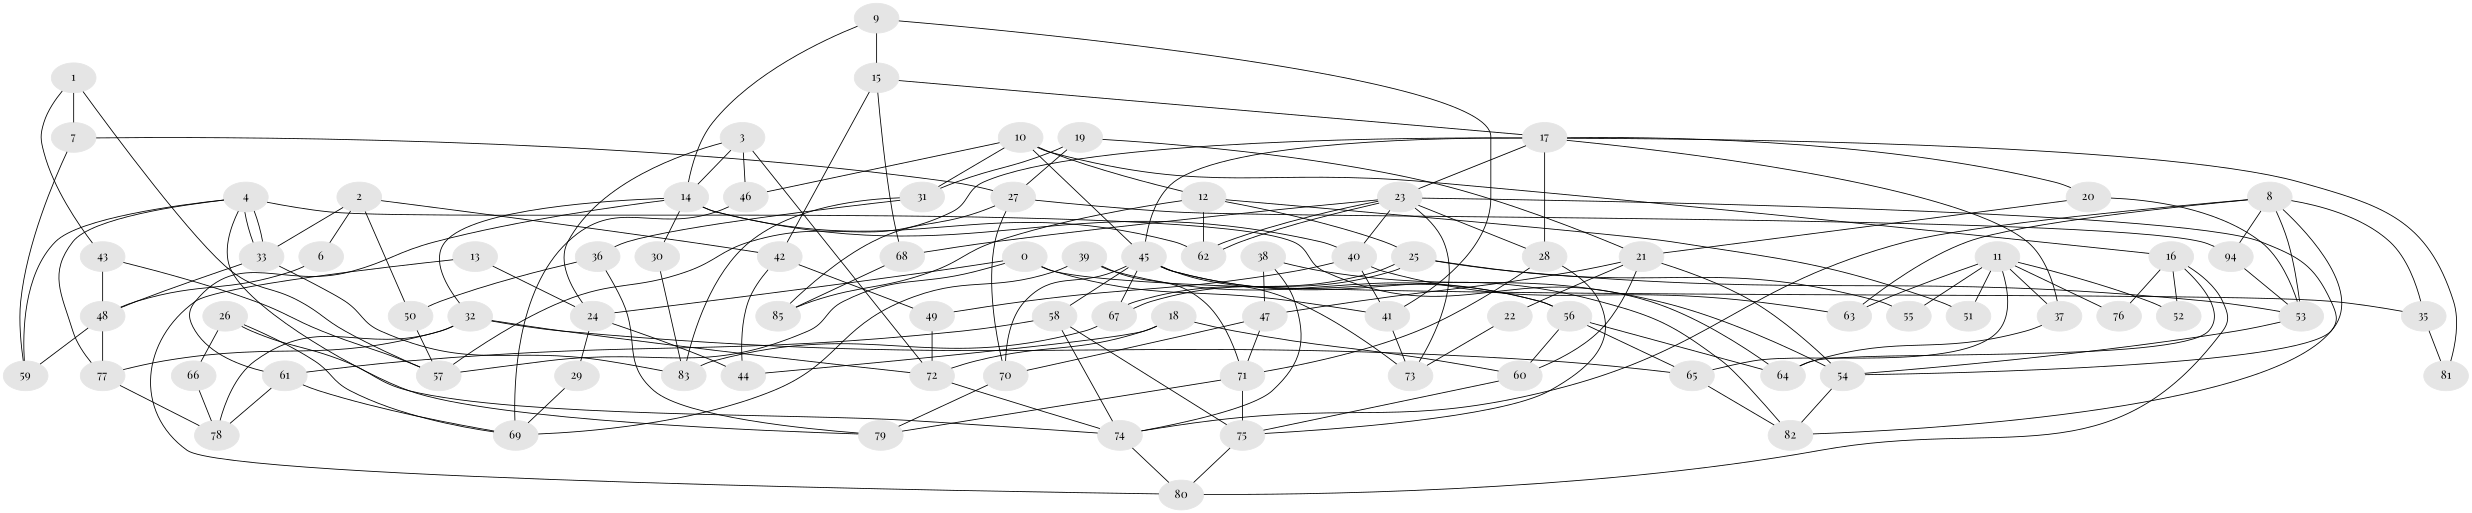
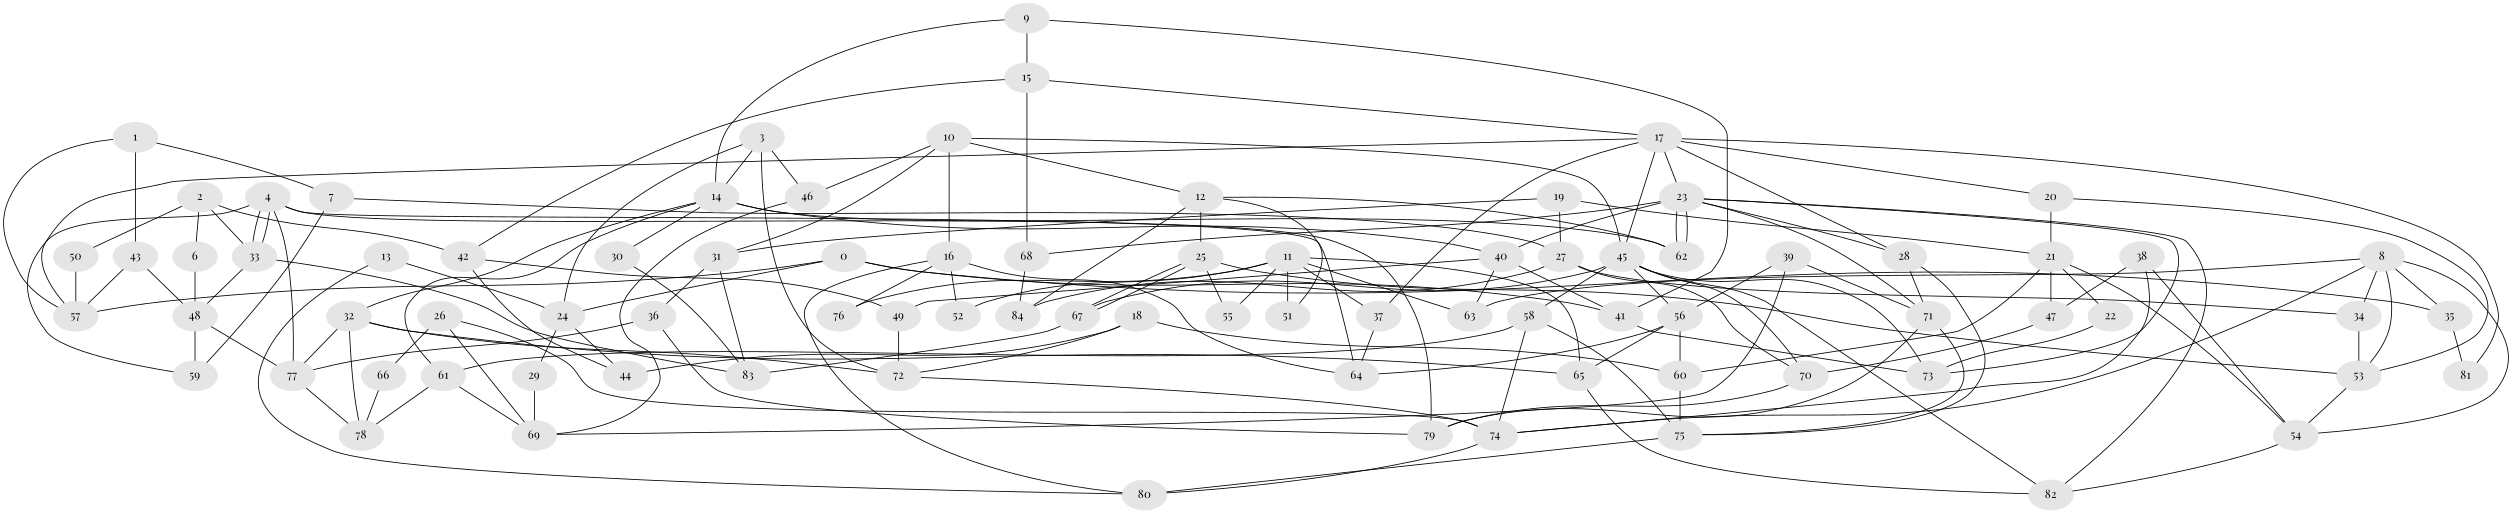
node "94": label "94" -> "34"
edge "36" -- "50": now "36" -- "77"
node "85": label "85" -> "84"
edge "47" -- "71": now "23" -- "71"
